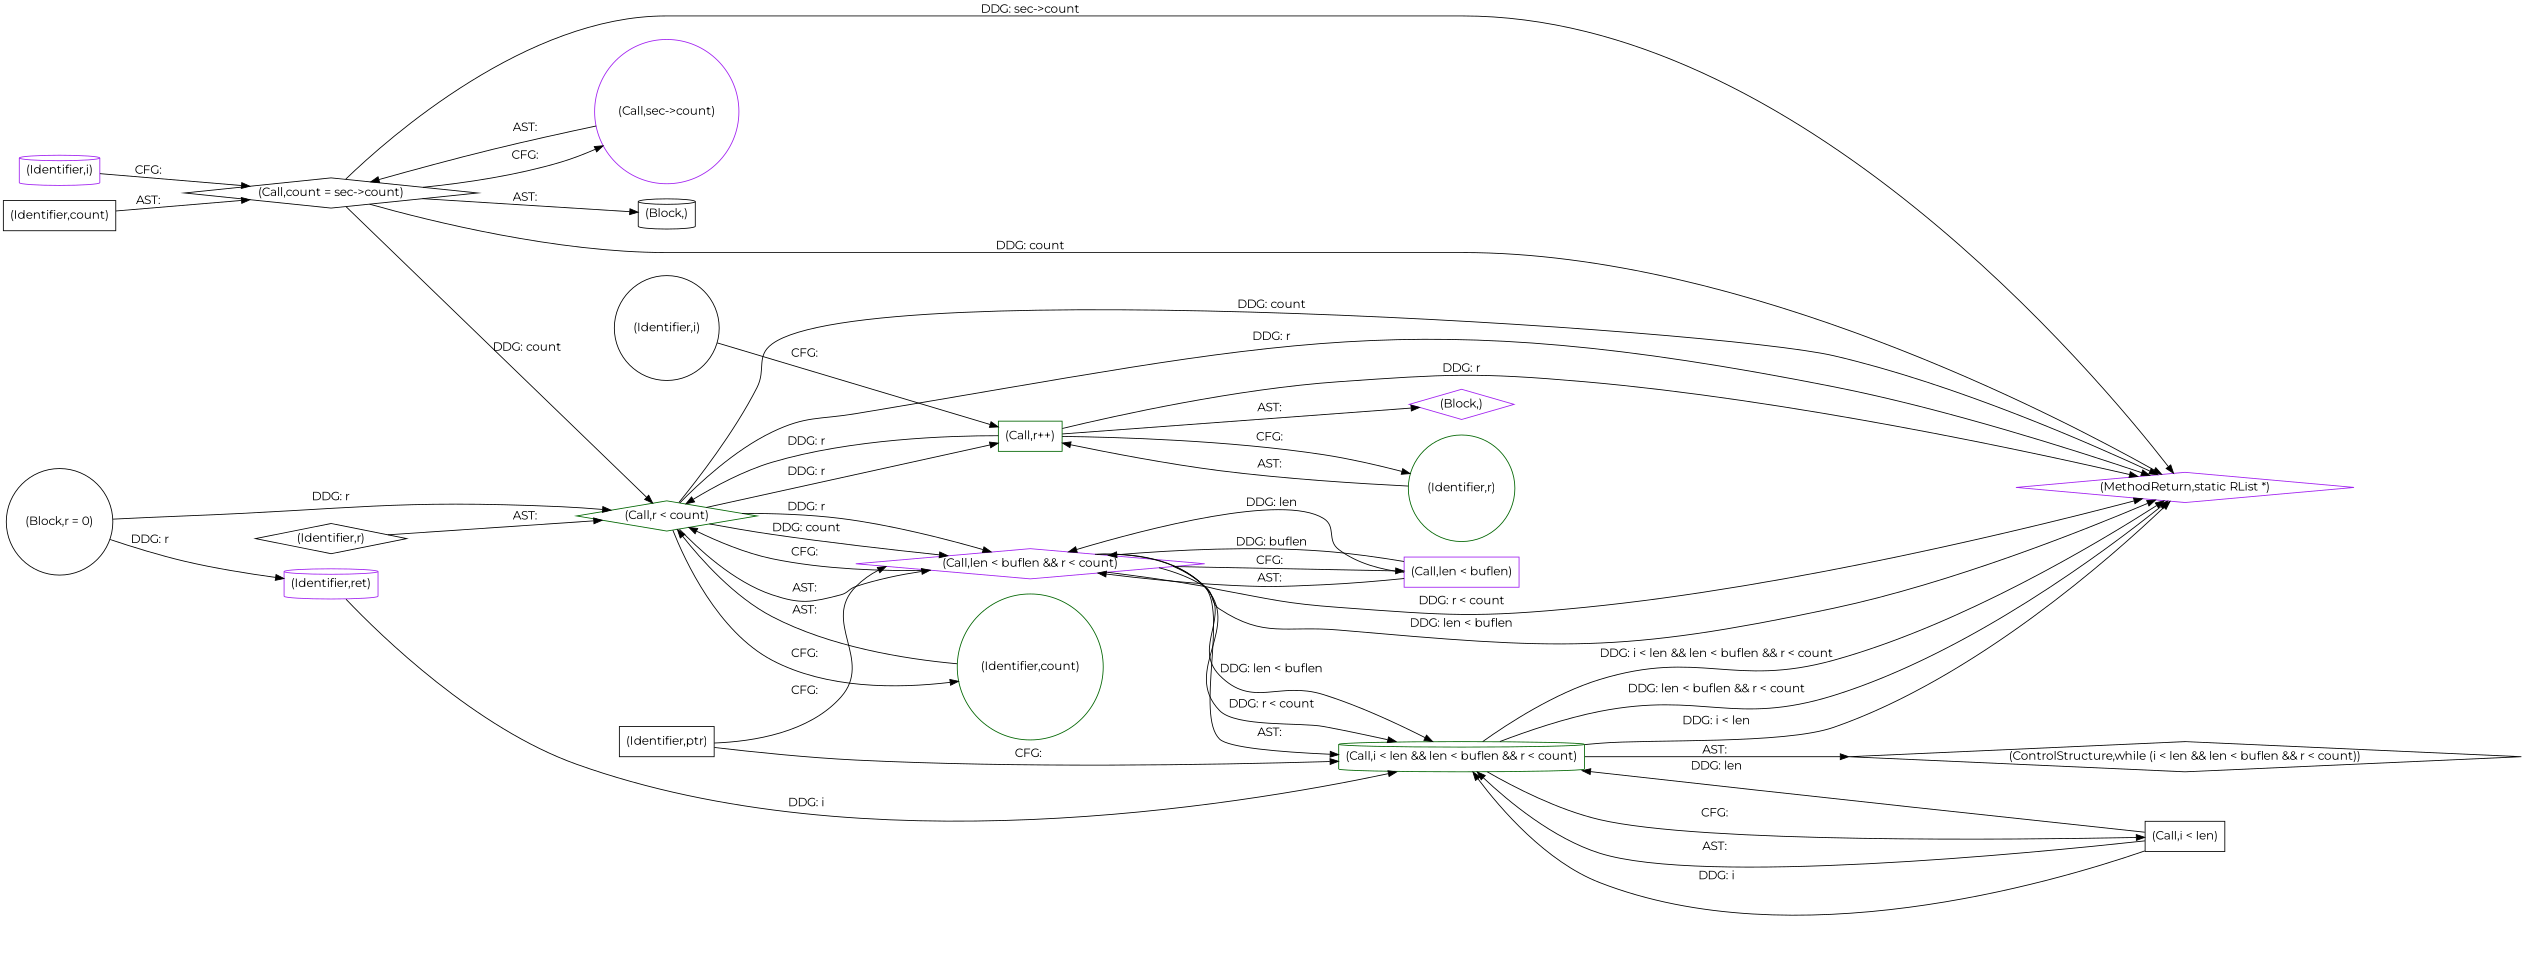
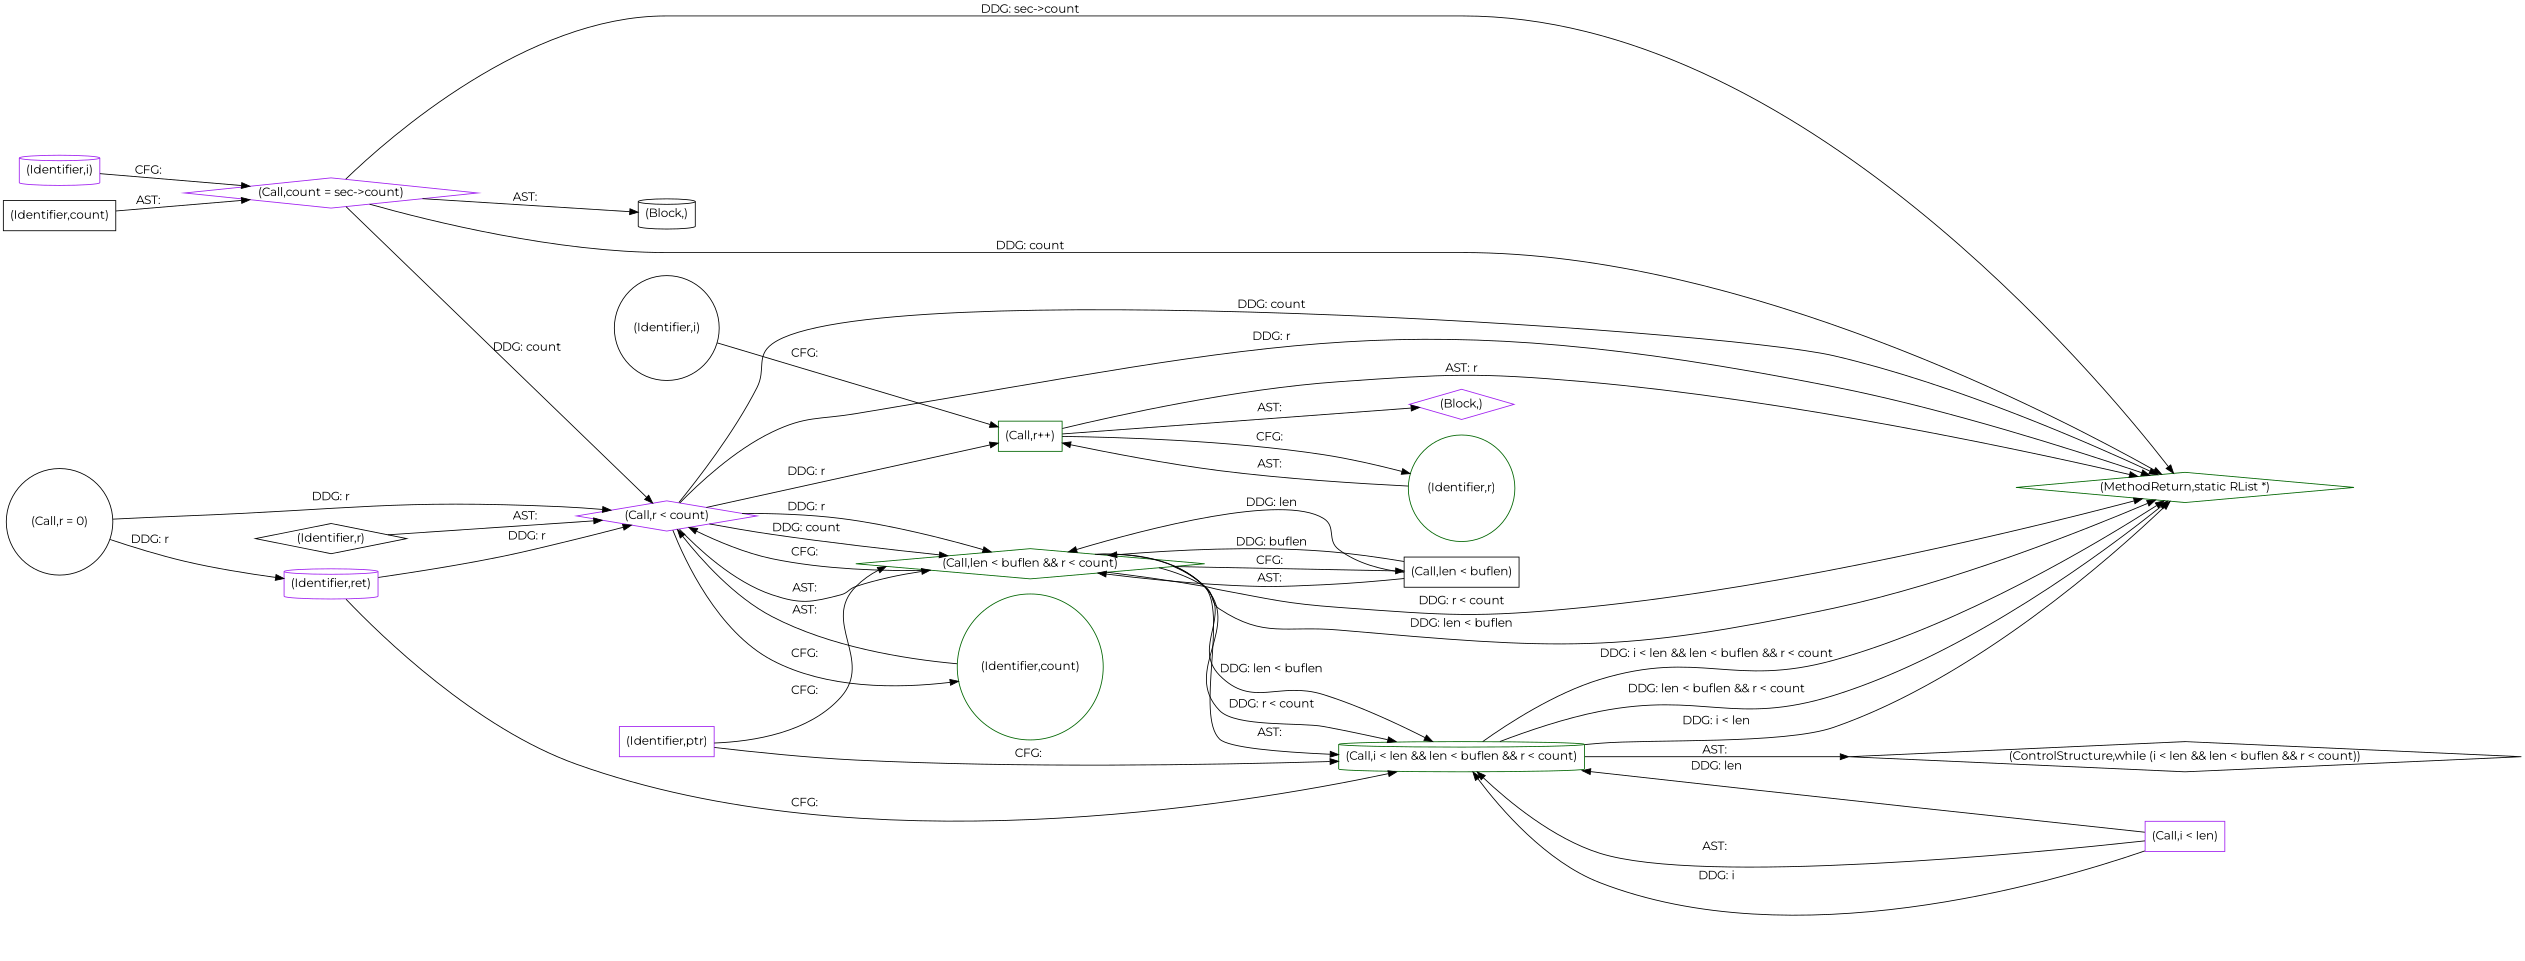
node "(Call,sec->count)": removed
node "(Call,count = sec->count)": color black -> purple
edge "(Call,r++)" -> "(MethodReturn,static RList *)": label "DDG: r" -> "AST: r"
edge "(Call,r++)" -> "(Call,r < count)": now "(Identifier,ret)" -> "(Call,r < count)"
node "(MethodReturn,static RList *)": color purple -> darkgreen
node "(Call,r < count)": color darkgreen -> purple
node "(Block,r = 0)": label "(Block,r = 0)" -> "(Call,r = 0)"
node "(Call,len < buflen && r < count)": color purple -> darkgreen
node "(Call,len < buflen)": color purple -> black
node "(Identifier,ptr)": color black -> purple
edge "(Identifier,ret)" -> "(Call,i < len && len < buflen && r < count)": label "DDG: i" -> "CFG: "
node "(Call,i < len)": color black -> purple
edge "(Call,i < len && len < buflen && r < count)" -> "(Call,i < len)": removed, label "CFG:"
